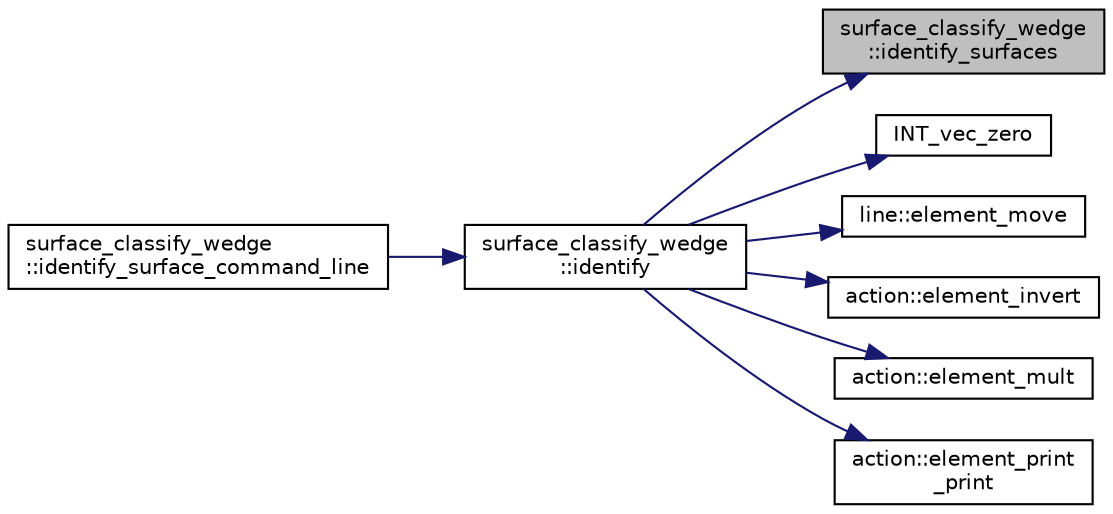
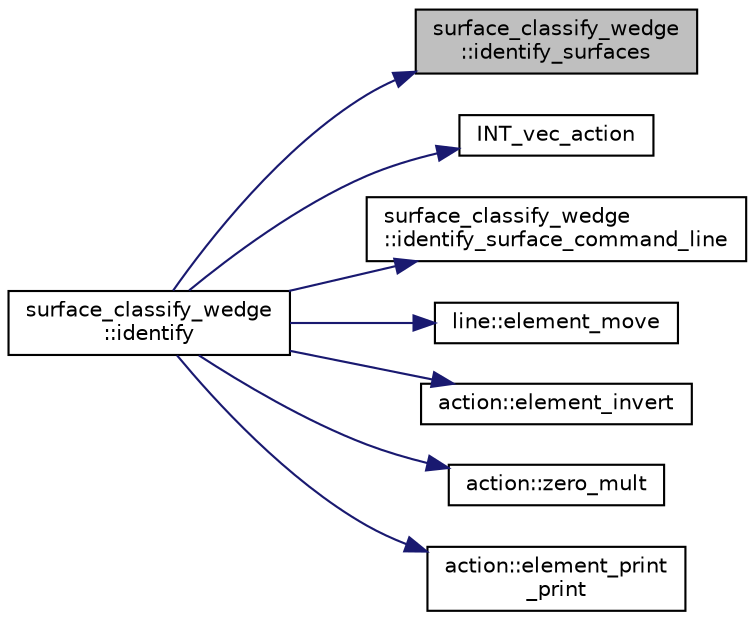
node "INT_vec_zero": label "INT_vec_zero" -> "INT_vec_action"
edge "surface_classify_wedge ::identify_surface_command_line" -> "surface_classify_wedge ::identify": reversed
node "action::element_mult": label "action::element_mult" -> "action::zero_mult"
